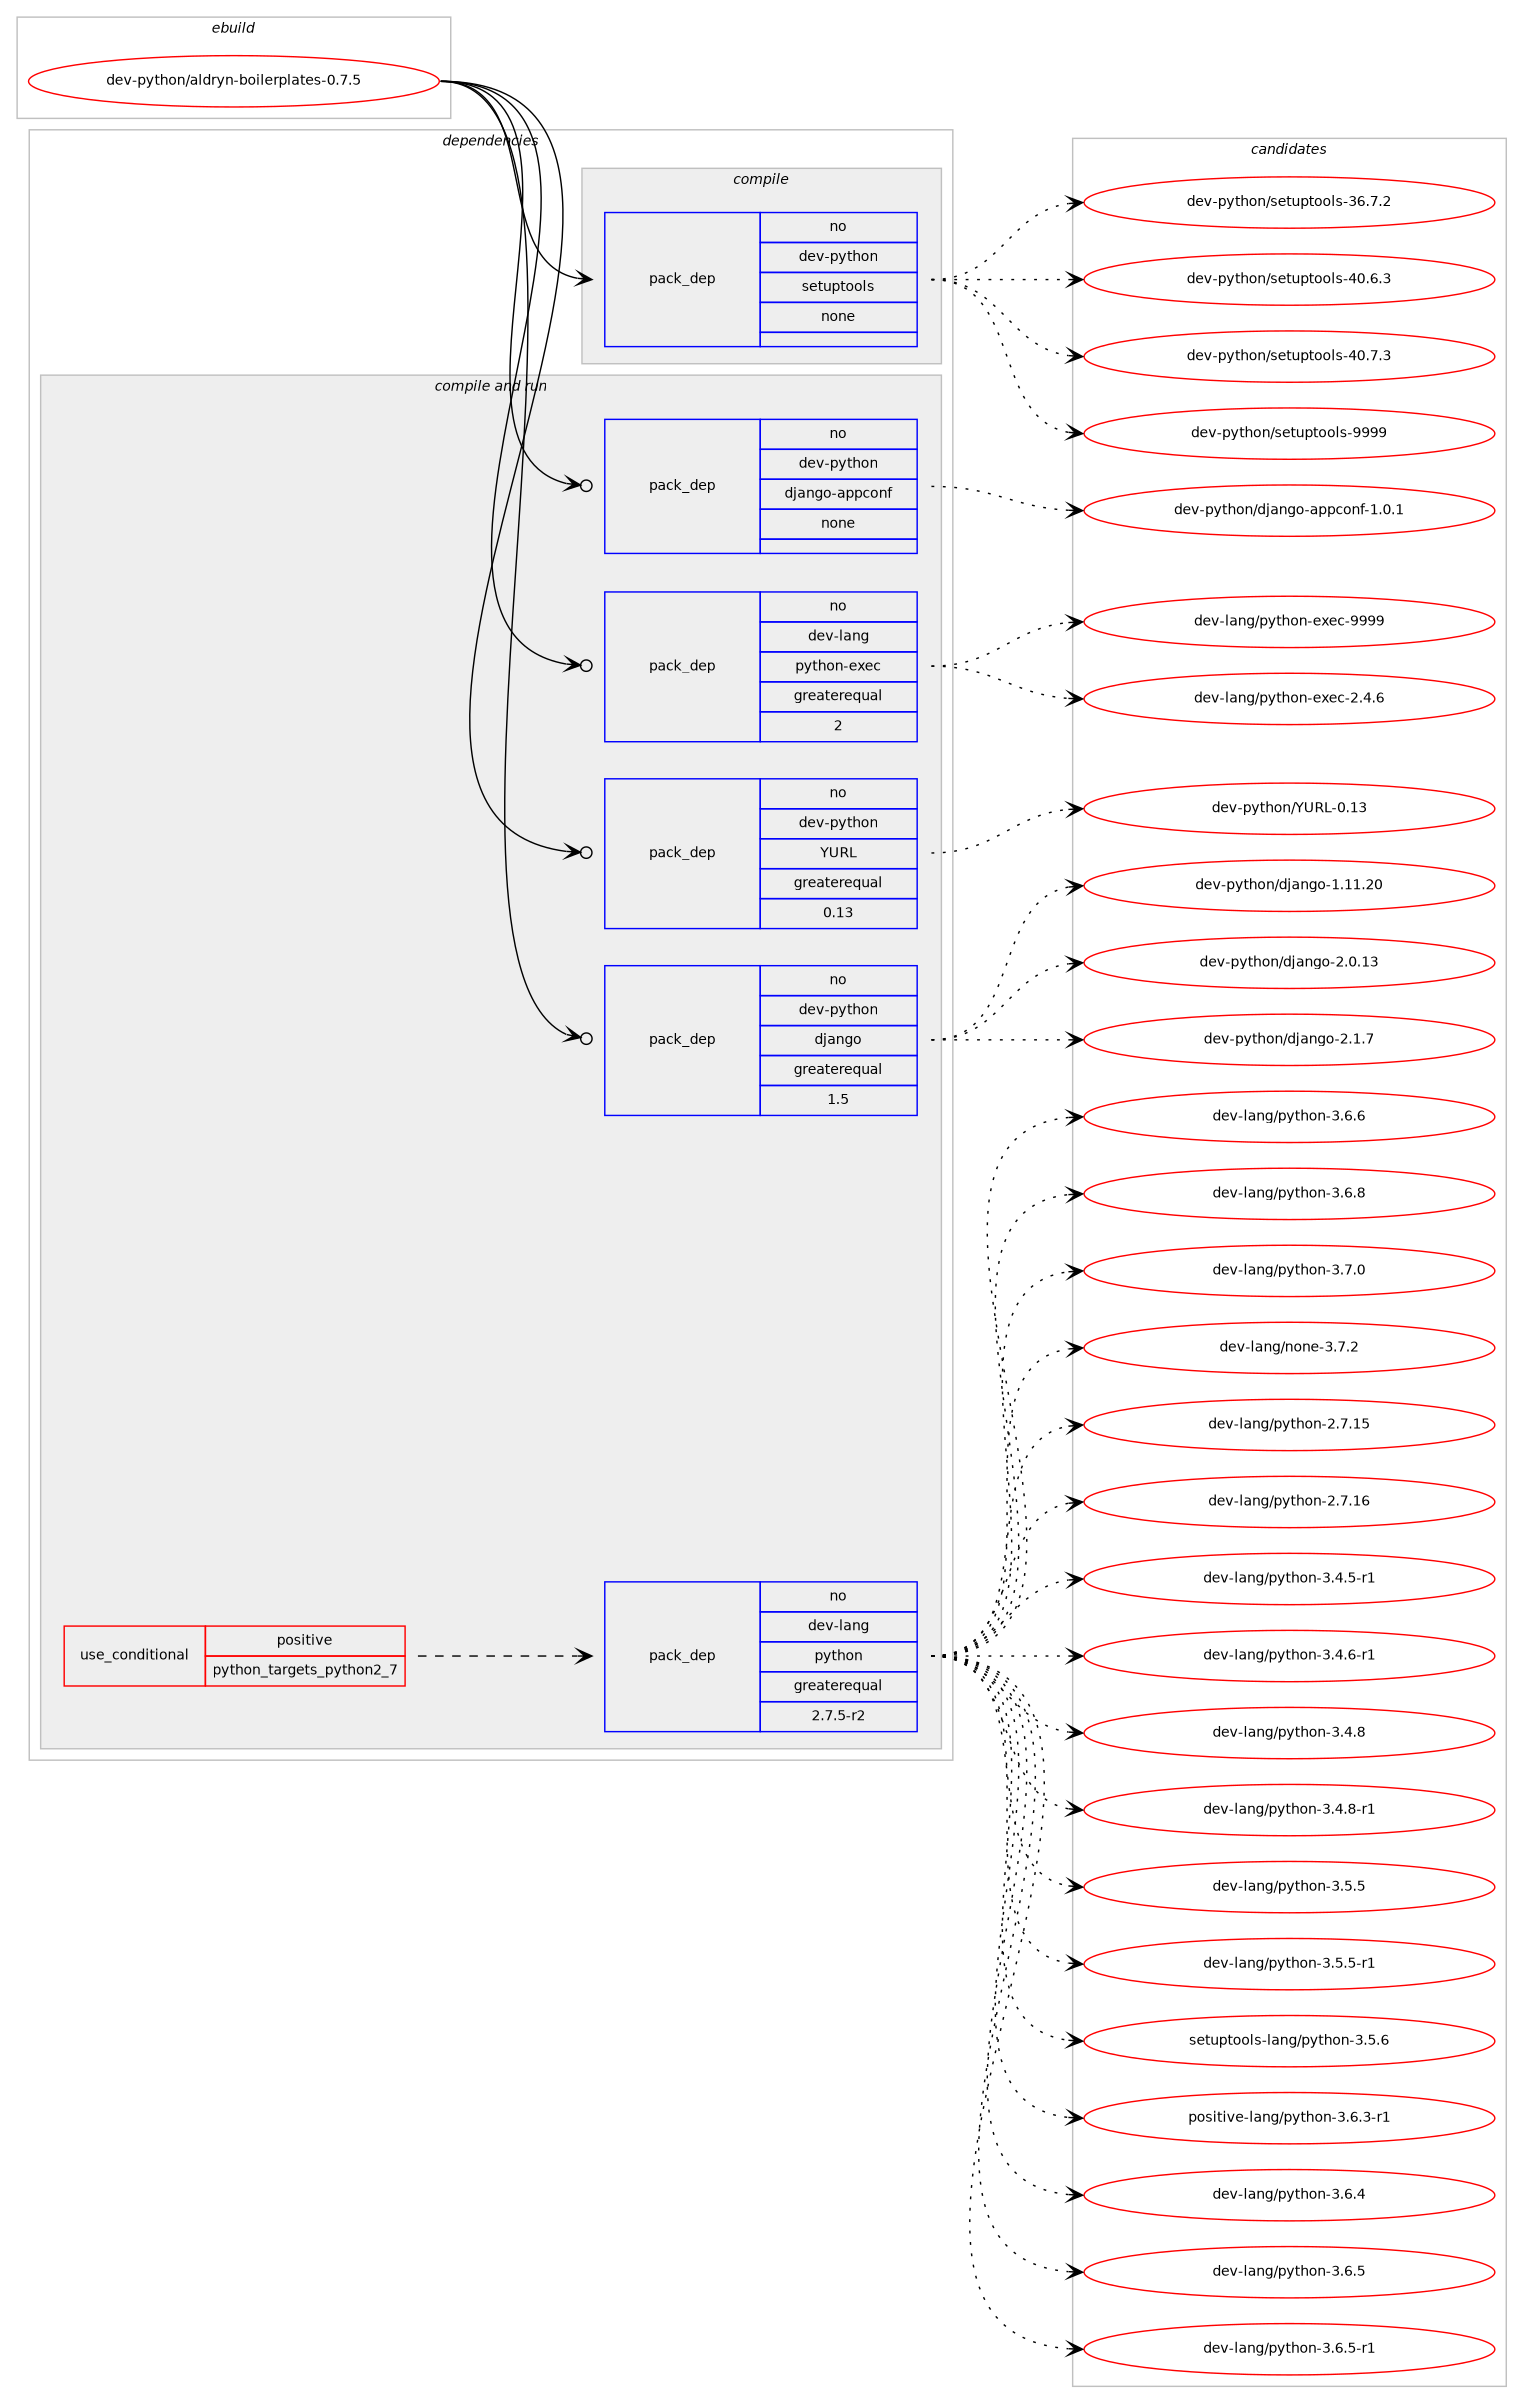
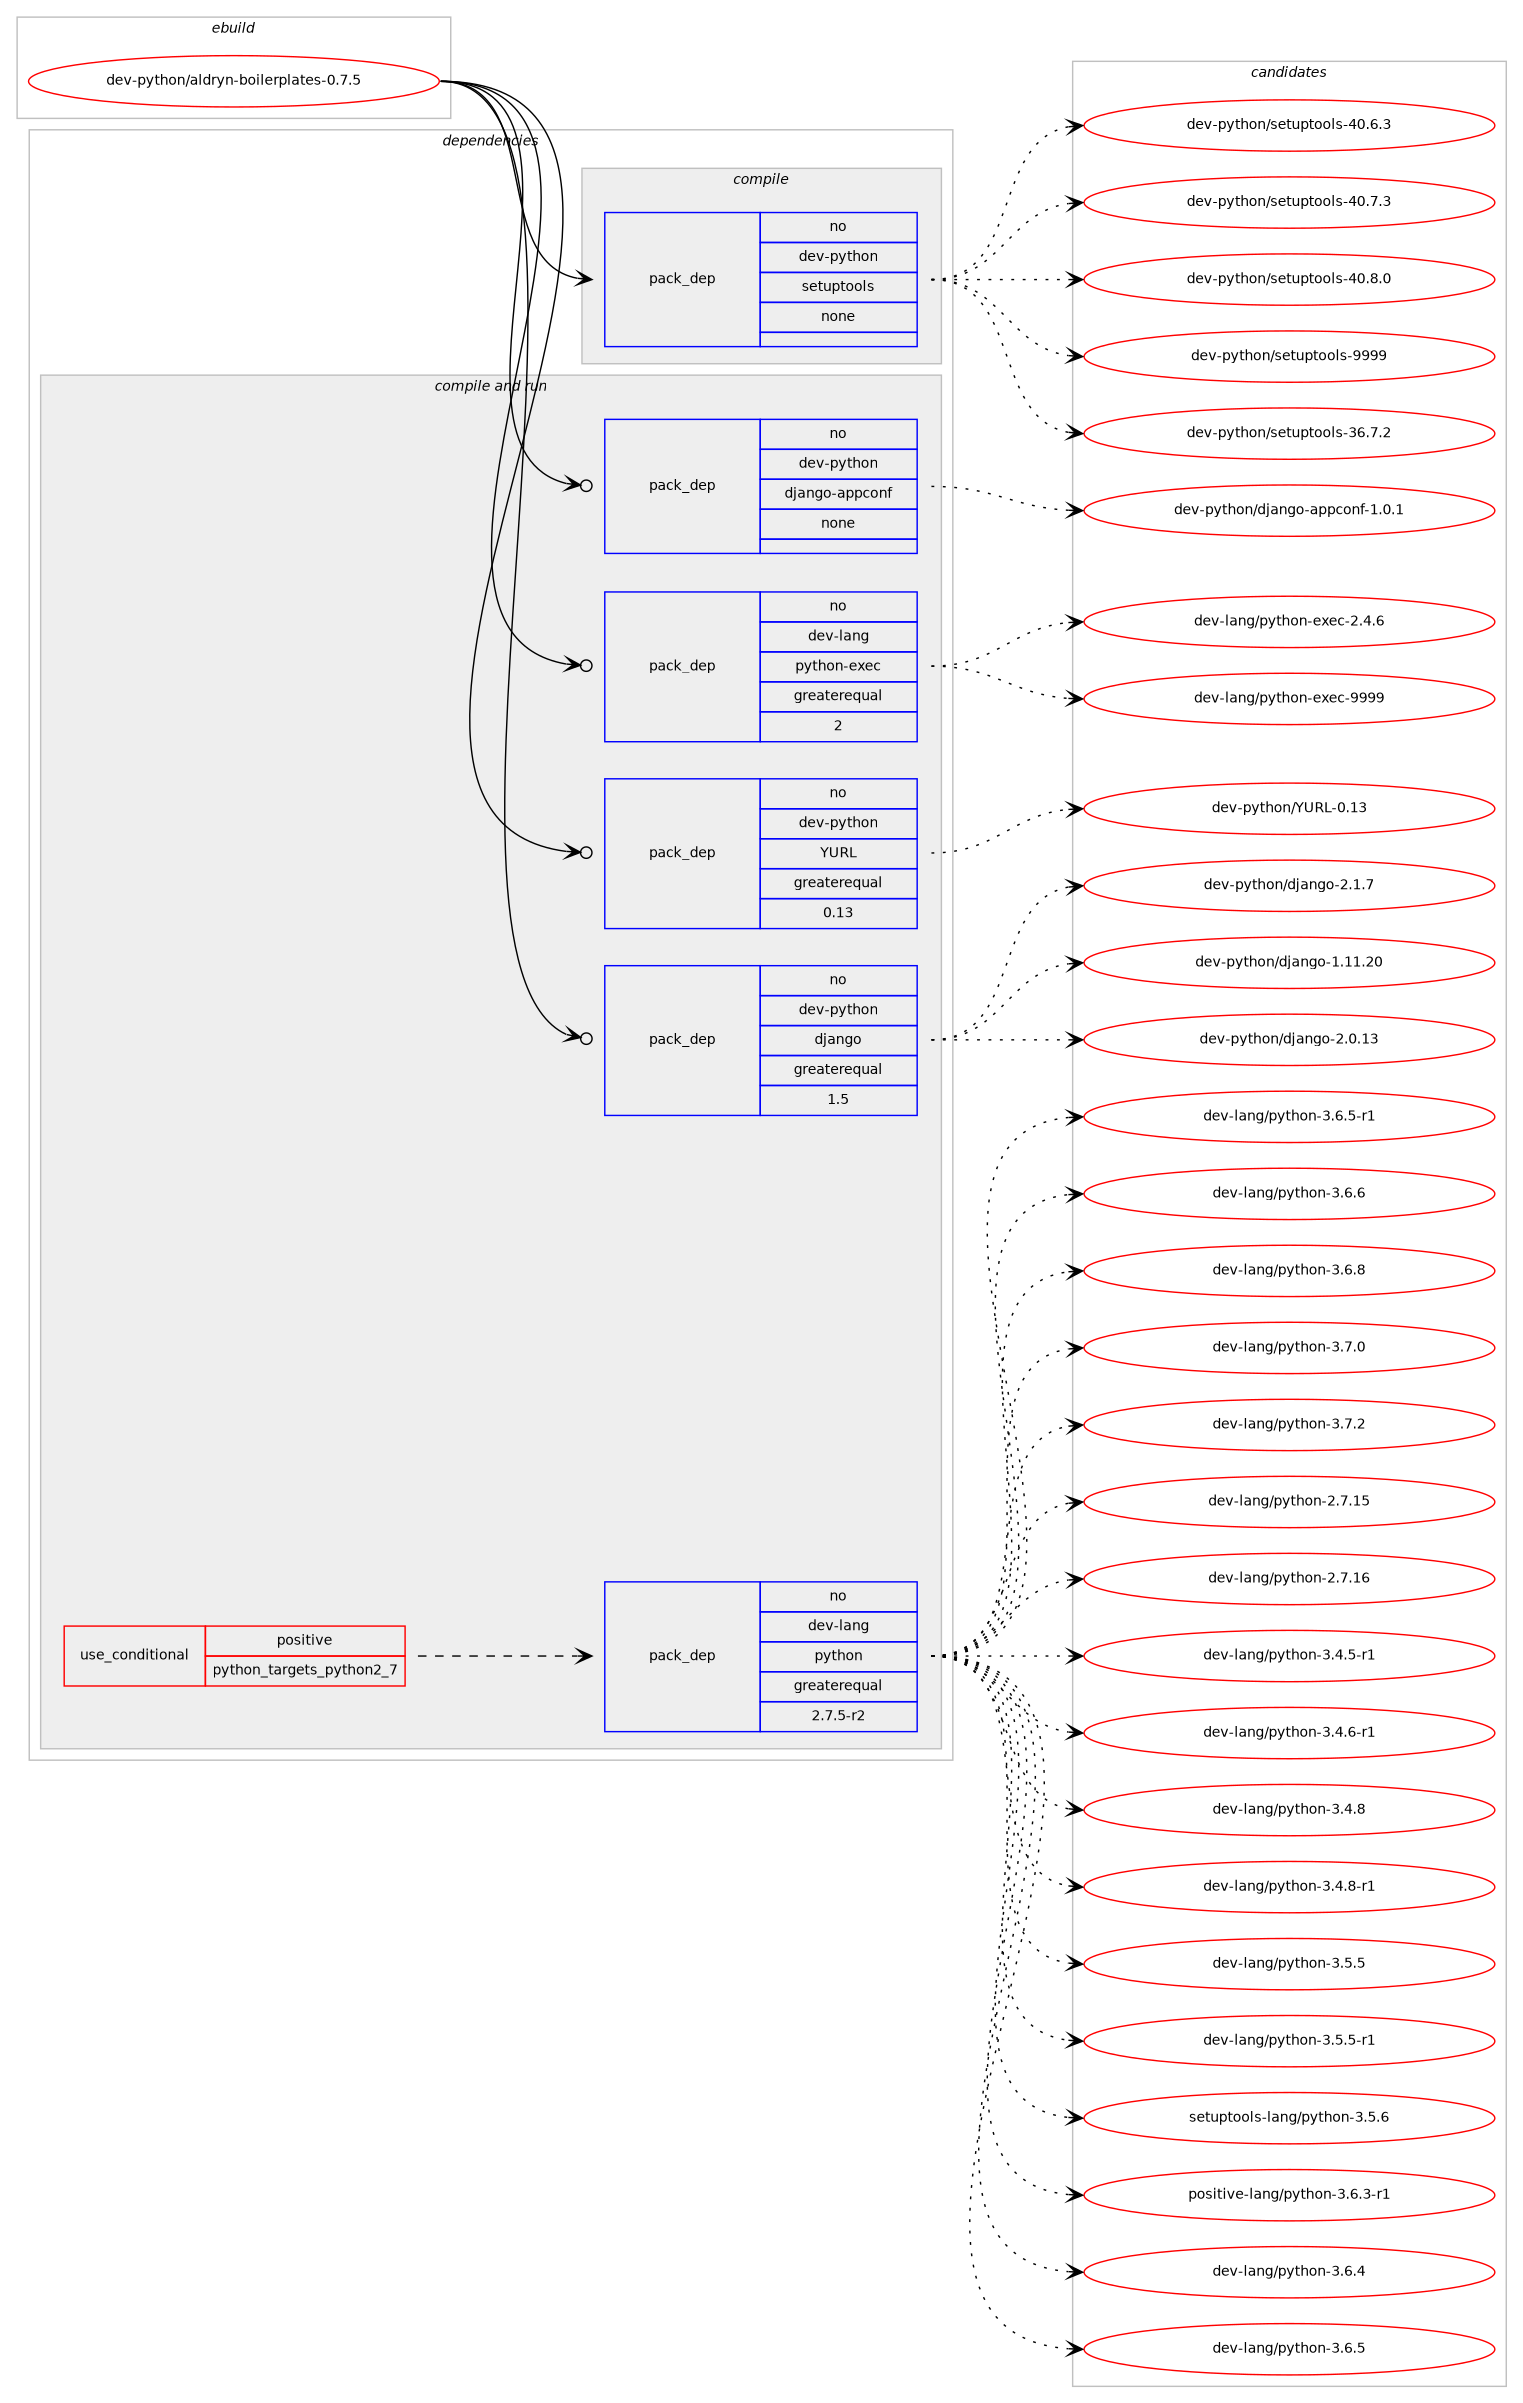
node "dev-python/setuptools-40.8.0": added
node "dev-lang/none-3.7.2": label "dev-lang/none-3.7.2" -> "dev-lang/python-3.7.2"
